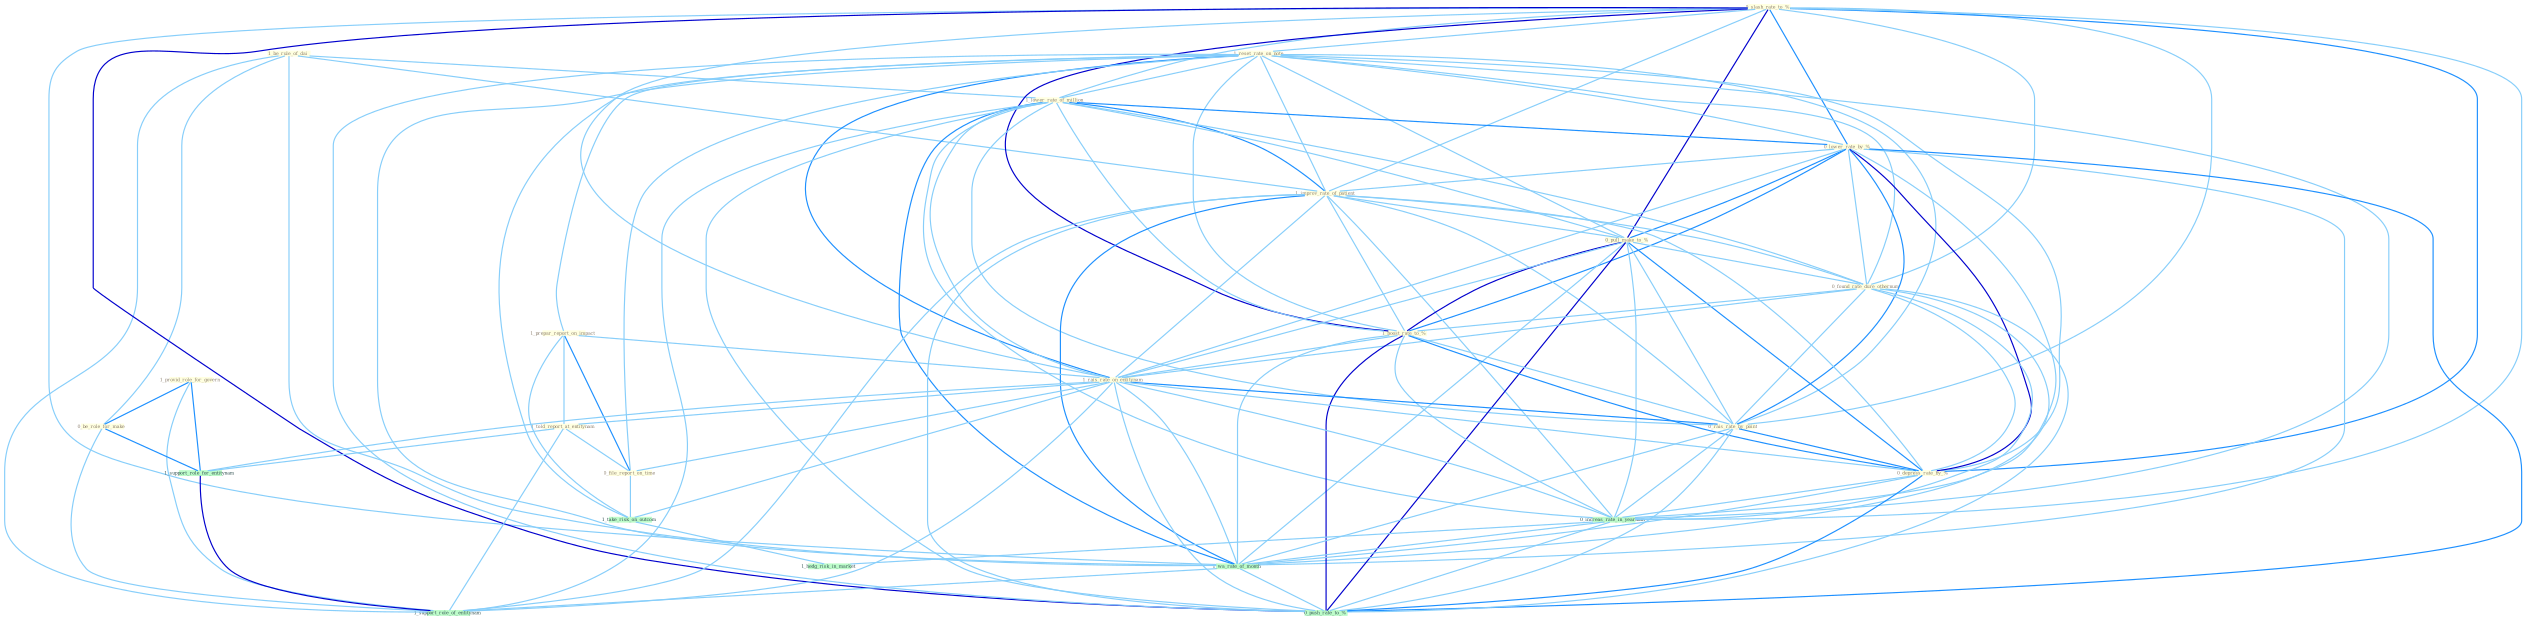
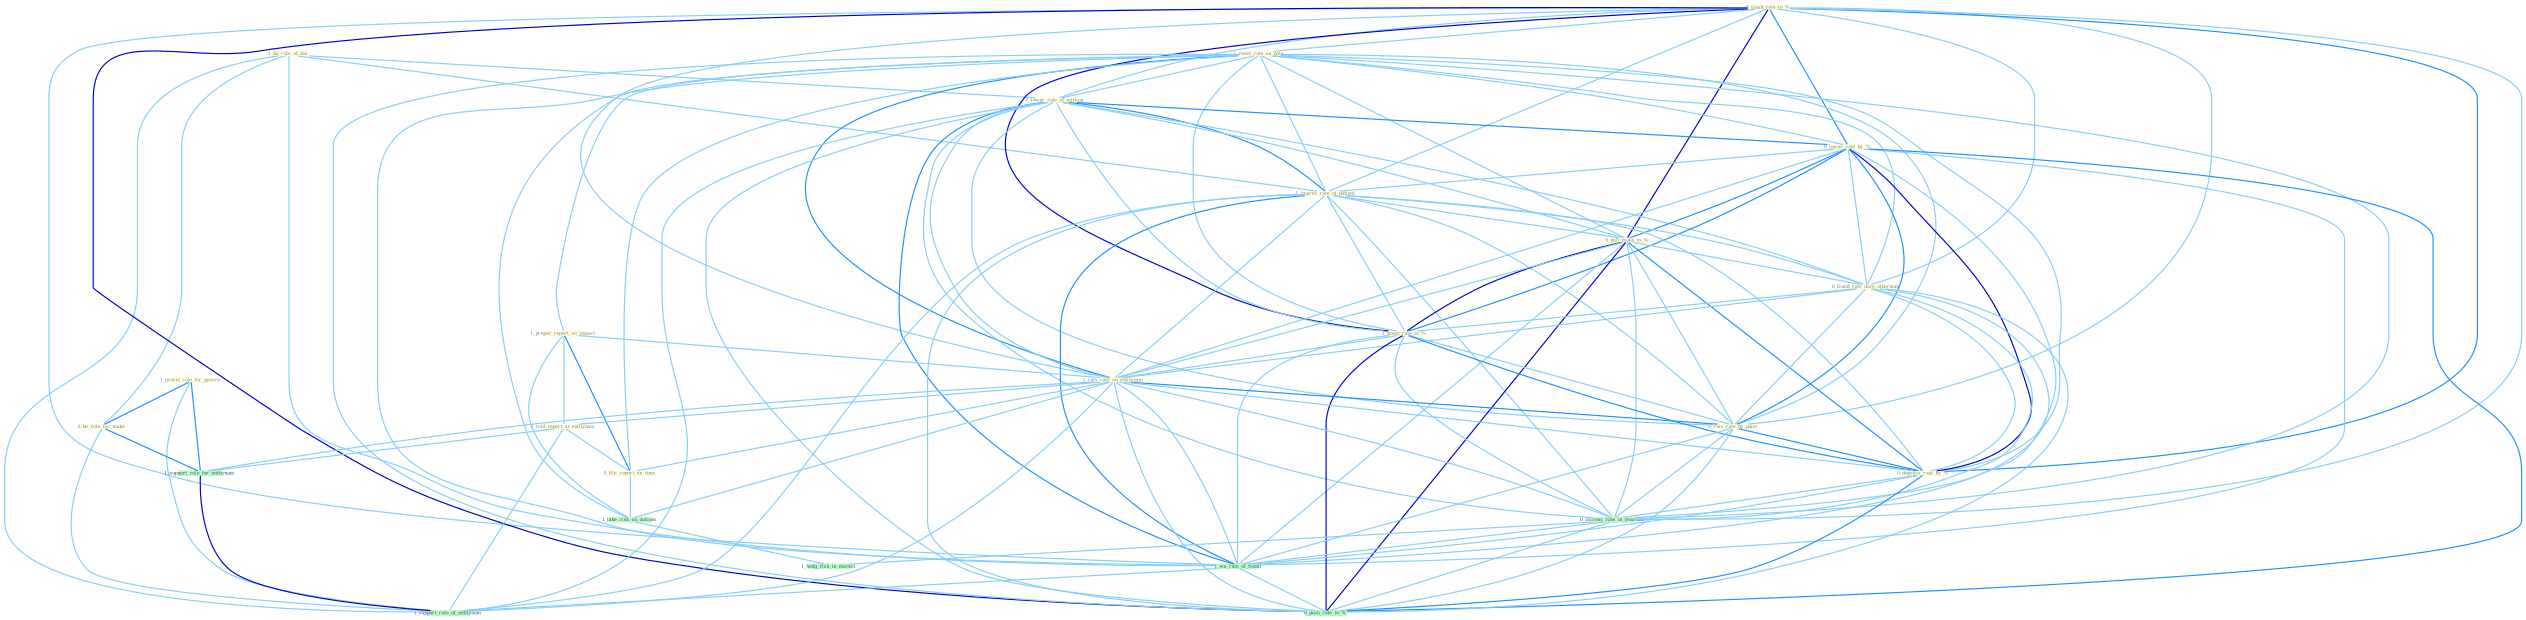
node "1_wa_rate_of_month": label "1_wa_rate_of_month" -> "1_wa_rate_of_found"
